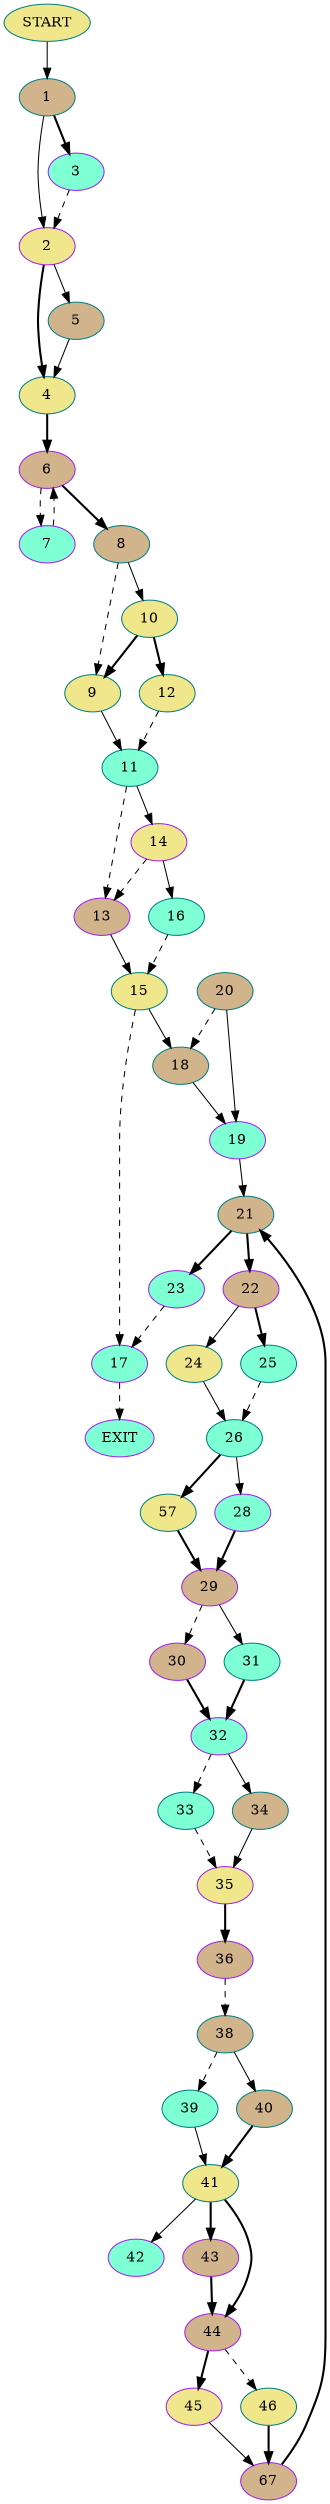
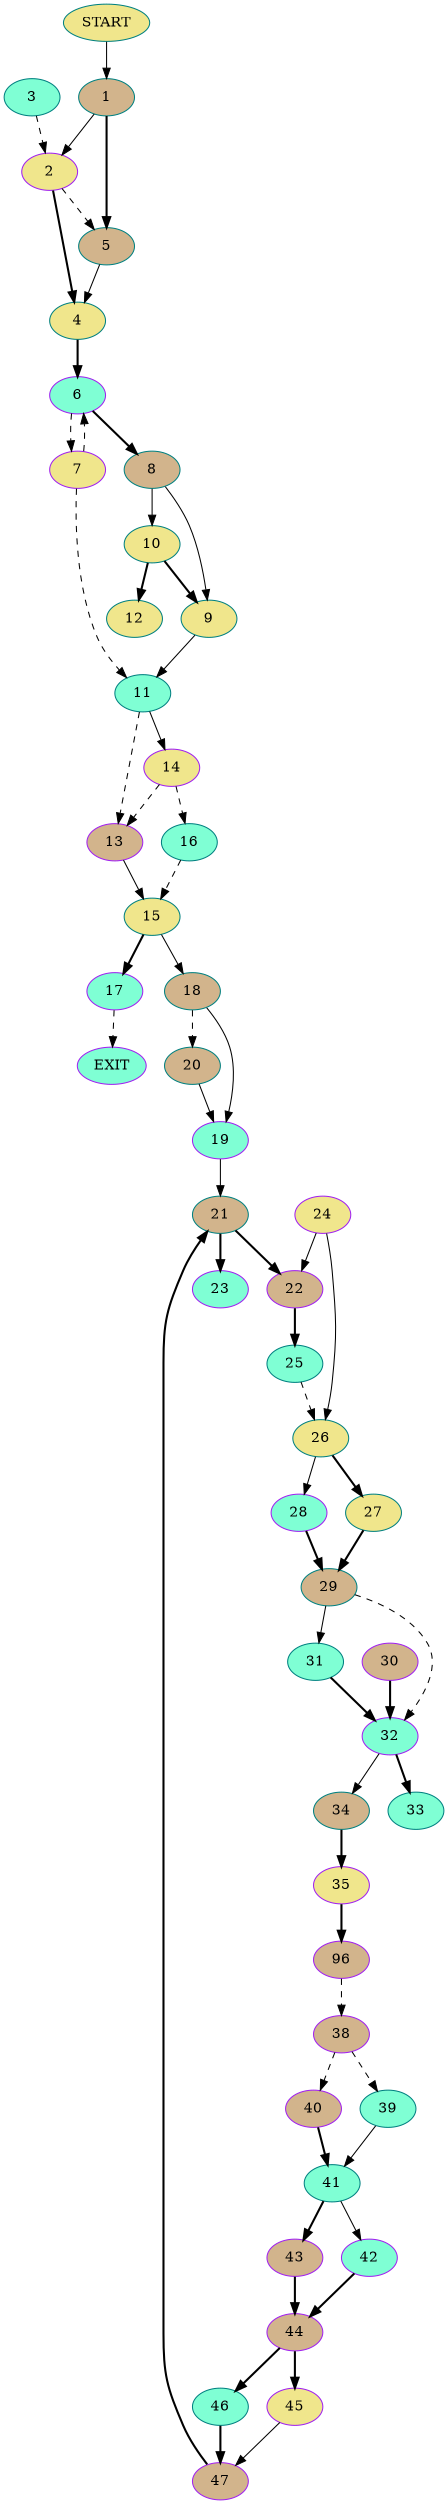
edge "1" -> "3": now "1" -> "5"
node "3": color purple -> teal
edge "2" -> "5": style solid -> dashed
node "6": fillcolor tan -> aquamarine
node "7": fillcolor aquamarine -> khaki
edge "8" -> "9": style dashed -> solid
edge "12" -> "11": now "7" -> "11"
edge "14" -> "16": style solid -> dashed
edge "20" -> "18": reversed
edge "15" -> "17": style dashed -> bold
edge "23" -> "17": removed
edge "22" -> "24": reversed
node "24": color teal -> purple
node "26": fillcolor aquamarine -> khaki
node "57": label "57" -> "27"
node "29": color purple -> teal
edge "29" -> "30": now "29" -> "32"
edge "32" -> "33": style dashed -> bold
edge "33" -> "35": removed
edge "34" -> "35": style solid -> bold
node "36": label "36" -> "96"
node "38": color teal -> purple
edge "38" -> "40": style solid -> dashed
node "40": color teal -> purple
node "41": fillcolor khaki -> aquamarine
edge "41" -> "44": now "42" -> "44"
edge "44" -> "46": style dashed -> bold
node "46": fillcolor khaki -> aquamarine
node "67": label "67" -> "47"
